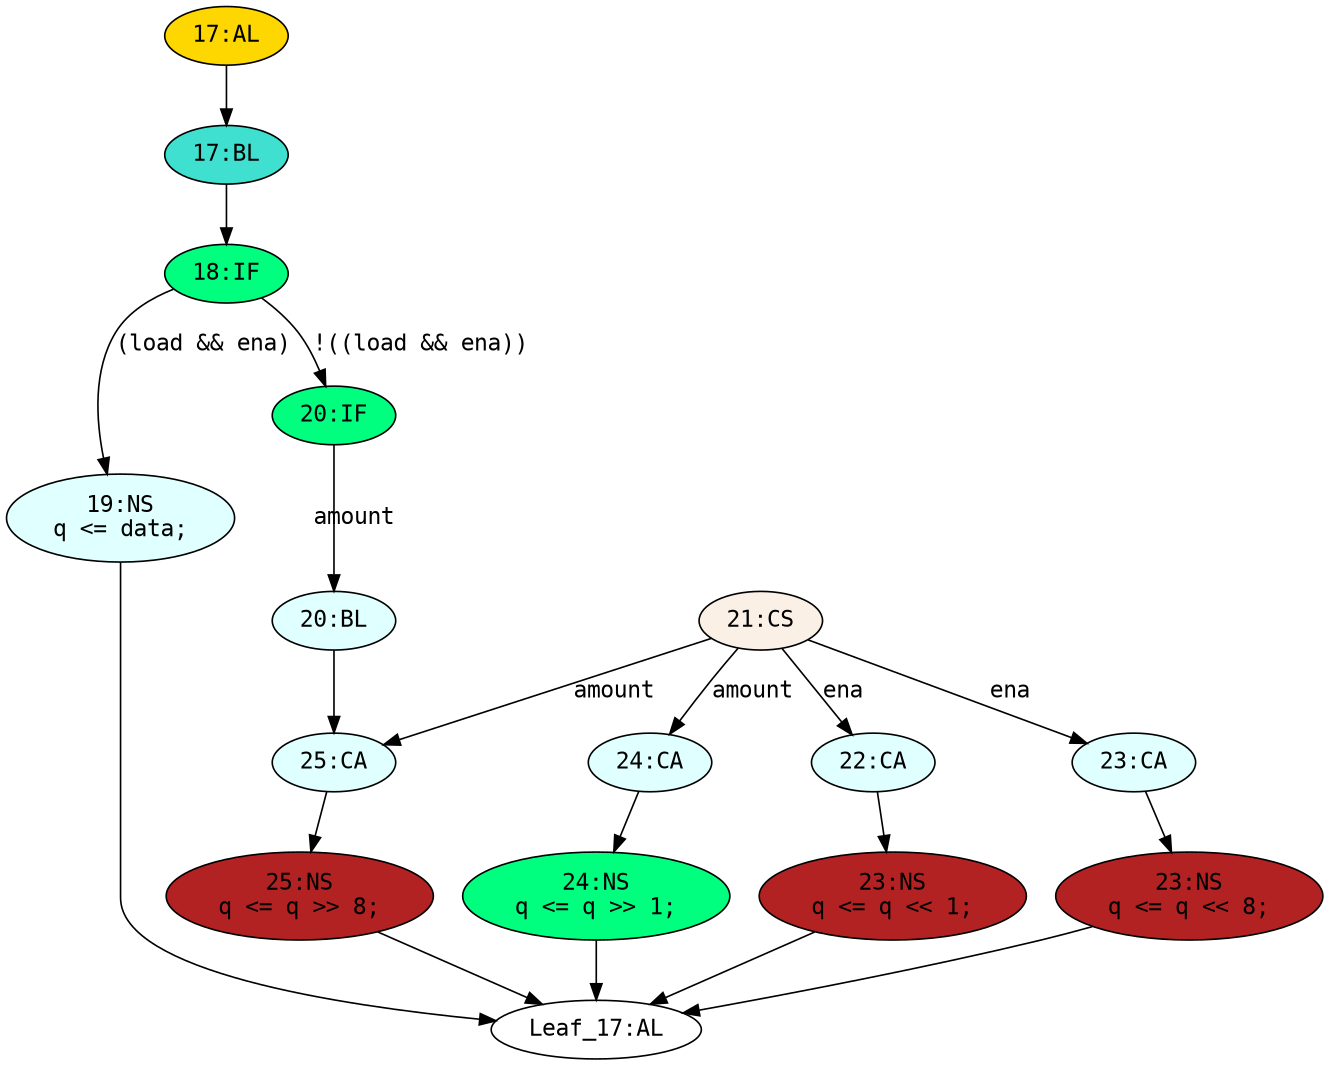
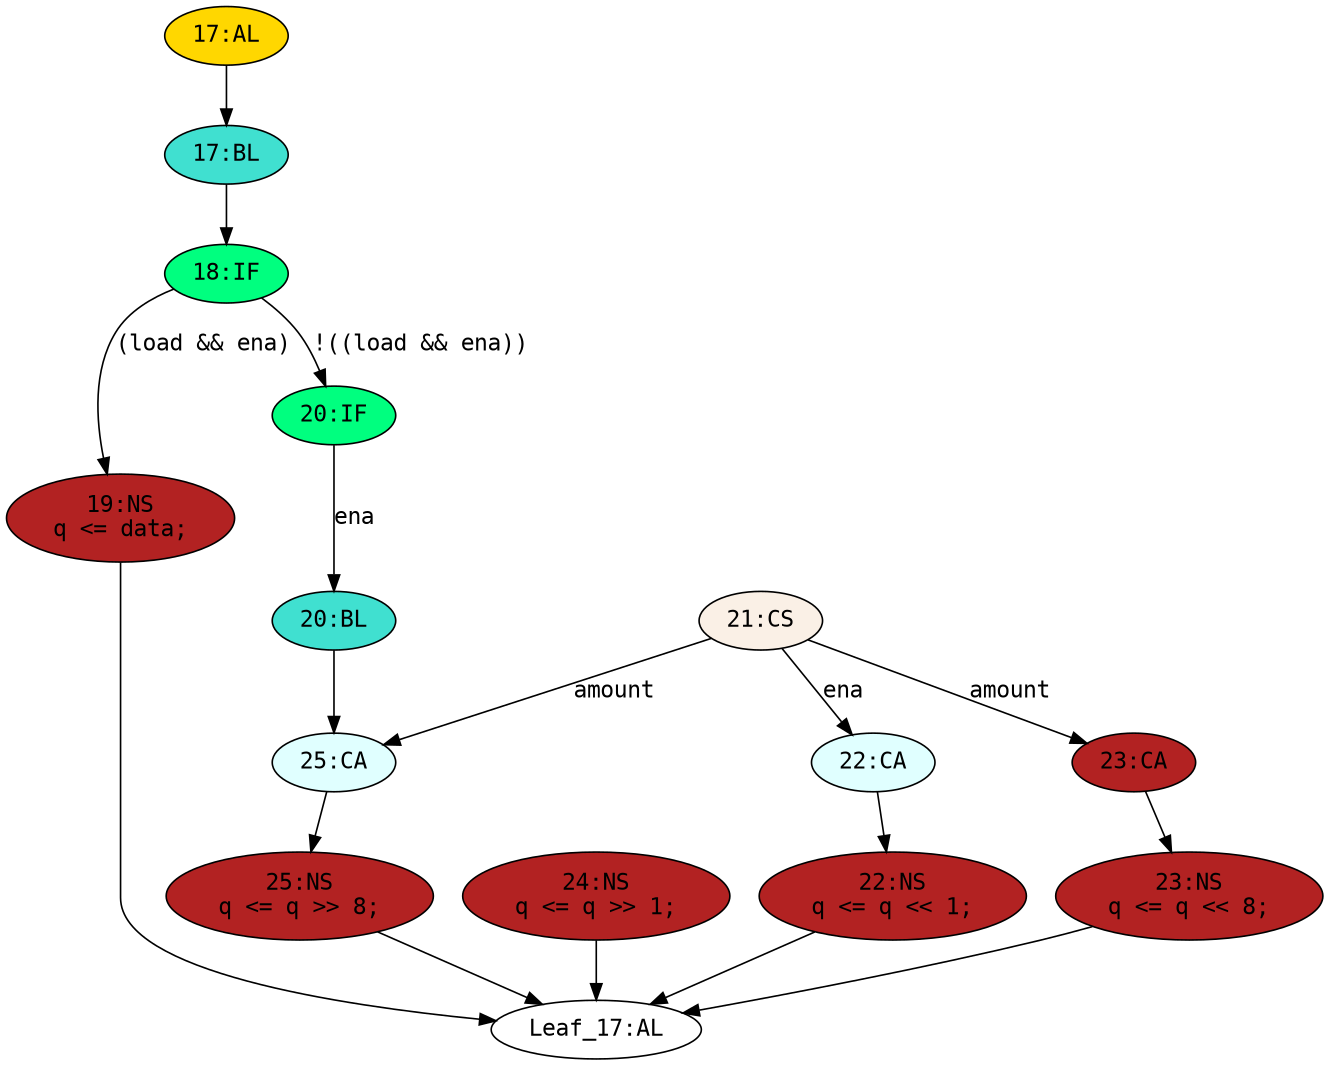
node "19:NS q <= data;": fillcolor lightcyan -> firebrick
edge "20:IF" -> "20:BL": label "amount" -> "ena"
node "20:BL": fillcolor lightcyan -> turquoise
edge "21:CS" -> "23:CA": label "ena" -> "amount"
node "24:CA": removed
node "23:CA": fillcolor lightcyan -> firebrick
node "24:NS q <= q >> 1;": fillcolor springgreen -> firebrick
node "23:NS q <= q << 1;": label "23:NS q <= q << 1;" -> "22:NS q <= q << 1;"
